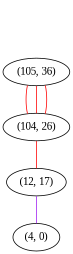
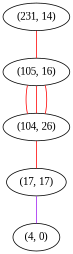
node "(231, 14)": added
node "(105, 36)": label "(105, 36)" -> "(105, 16)"
node "(12, 17)": label "(12, 17)" -> "(17, 17)"
